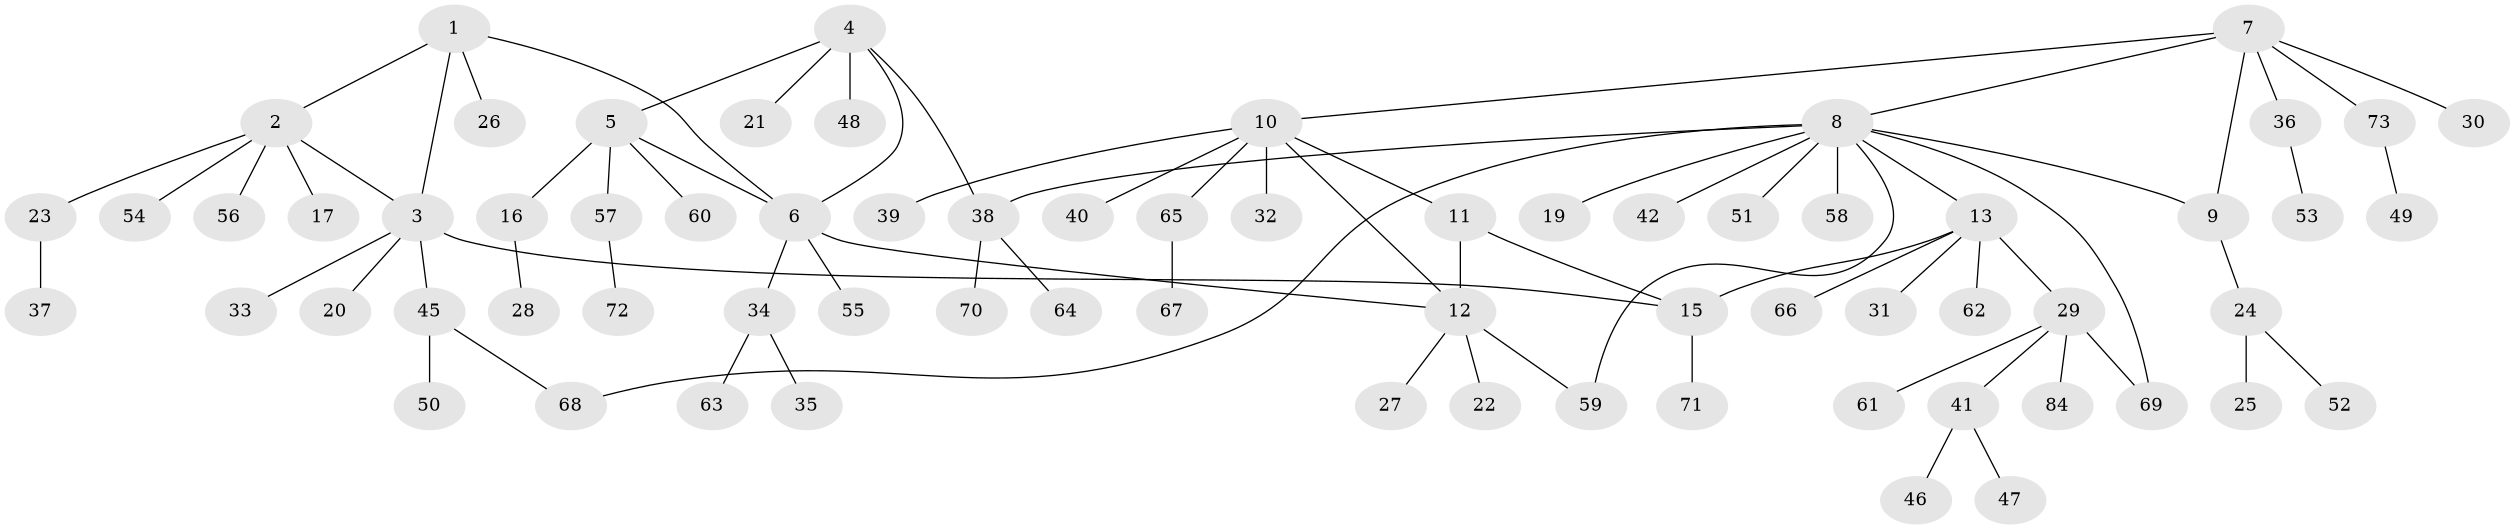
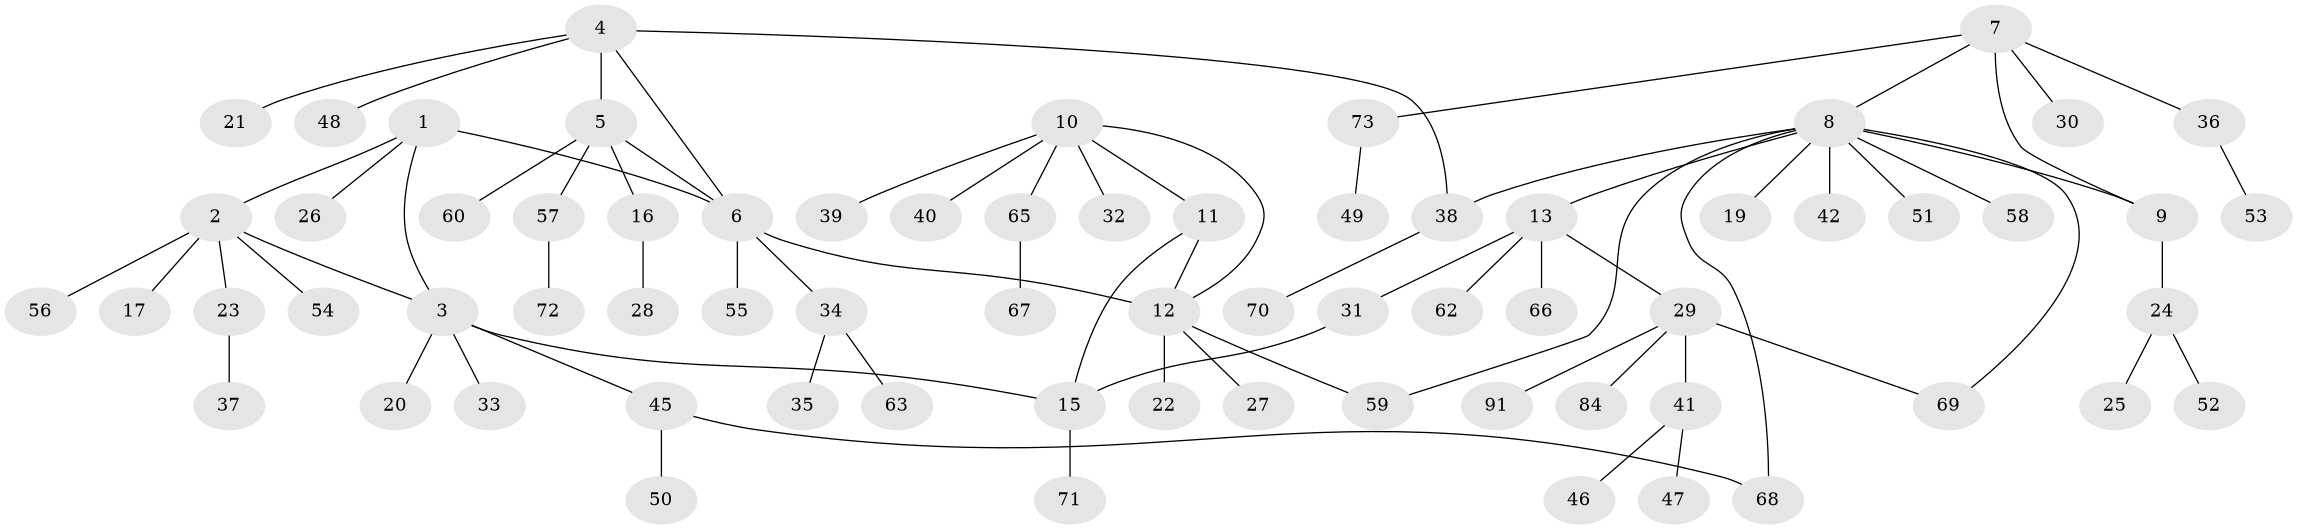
edge "7" -- "10": removed
edge "13" -- "15": now "31" -- "15"
node "64": removed
node "61": label "61" -> "91"
